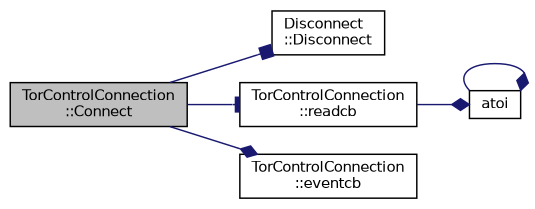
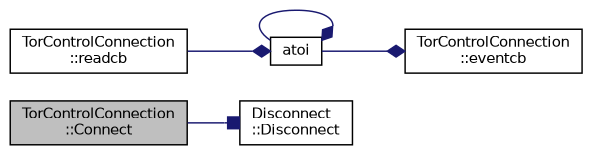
edge "TorControlConnection ::Connect" -> "TorControlConnection ::readcb": removed
edge "TorControlConnection ::Connect" -> "TorControlConnection ::eventcb": now "atoi" -> "TorControlConnection ::eventcb"
